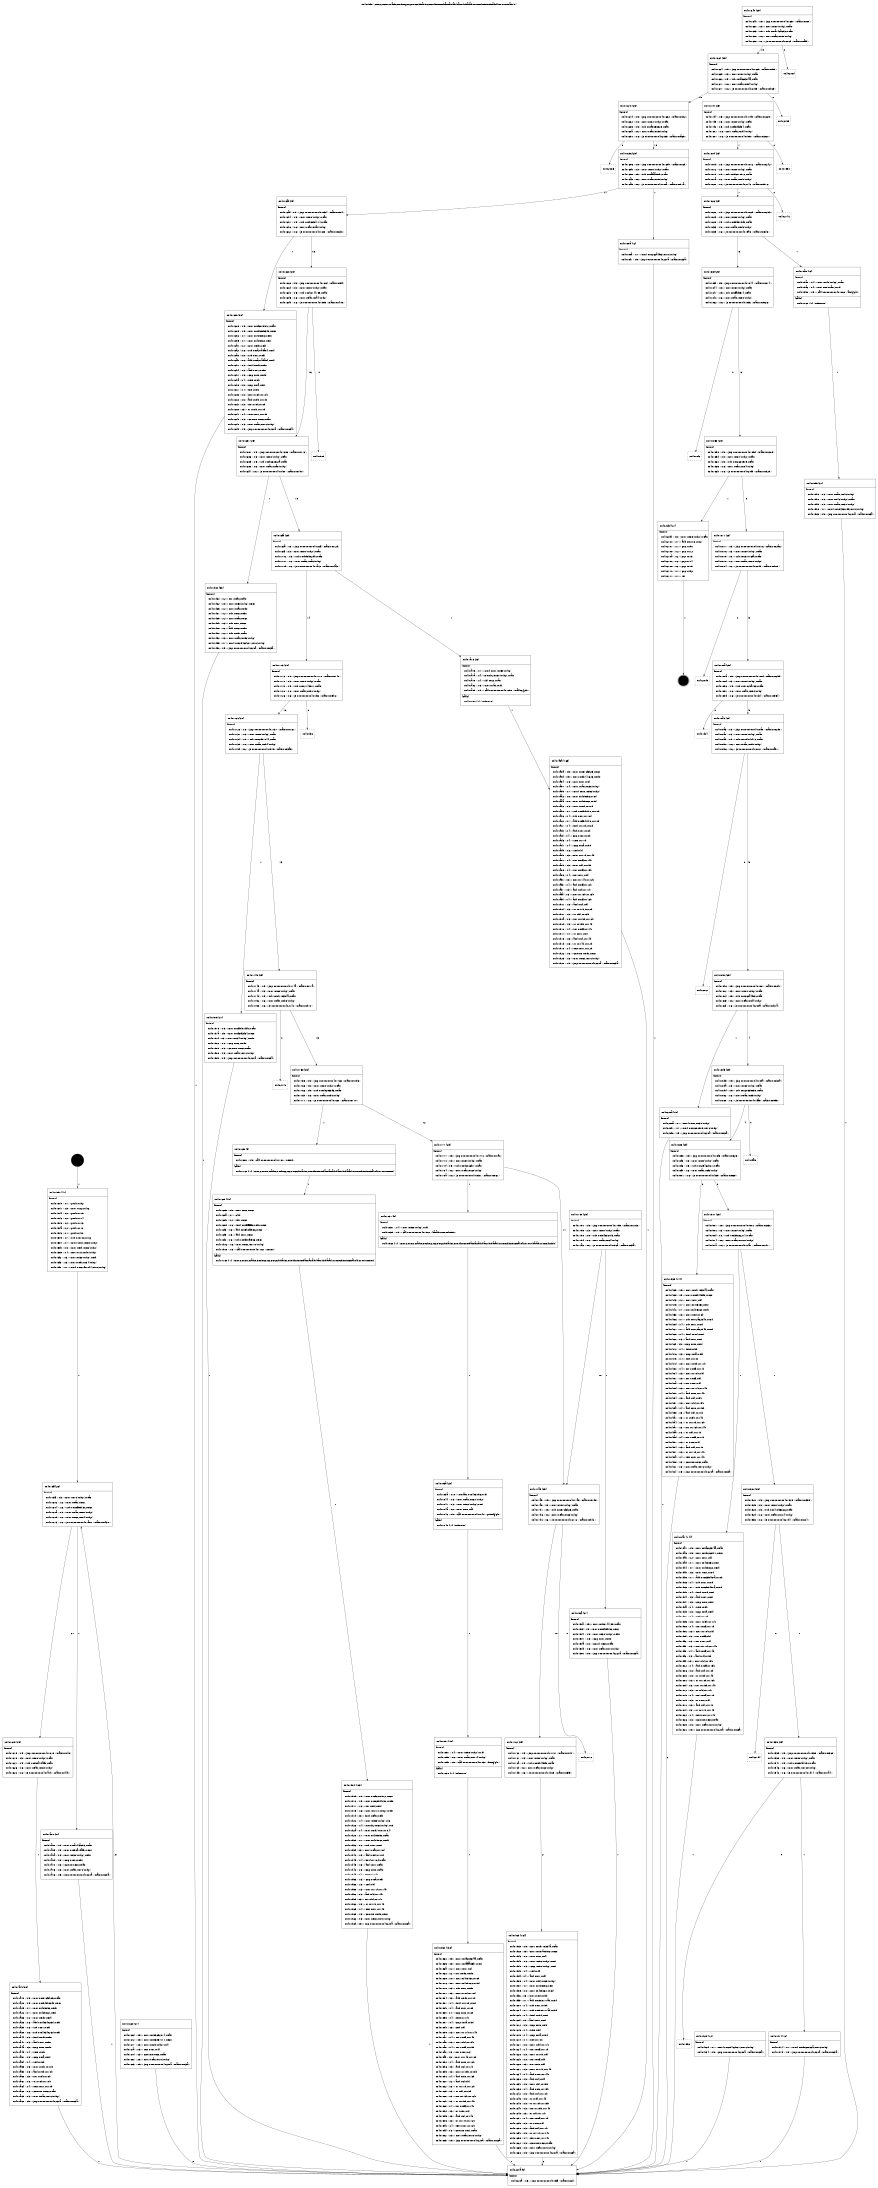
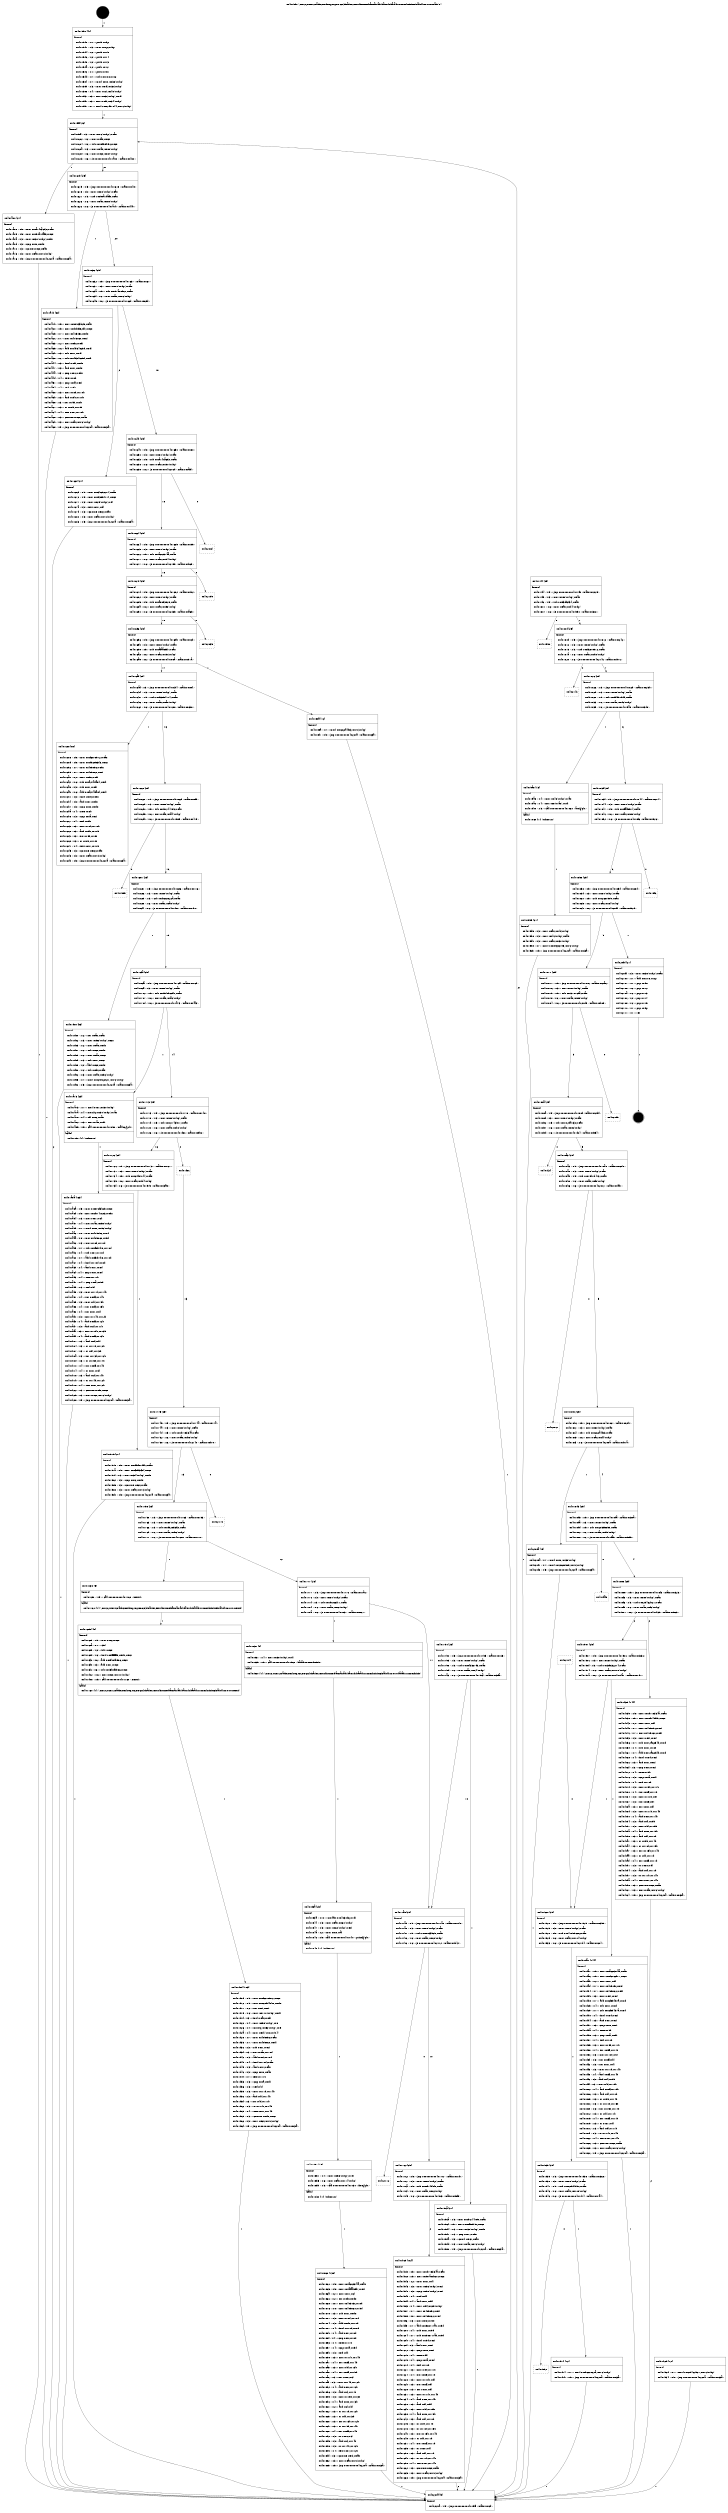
node "0x401632 [25]": added
edge "0x40172c [25]" -> "0x401745 [25]": now "0x401f8c" -> "0x401745 [25]"
edge "0x401c88 [88]" -> "0x40220a [5]": removed, label "1"
edge "0x401920 [25]" -> "0x4021d4": reversed
